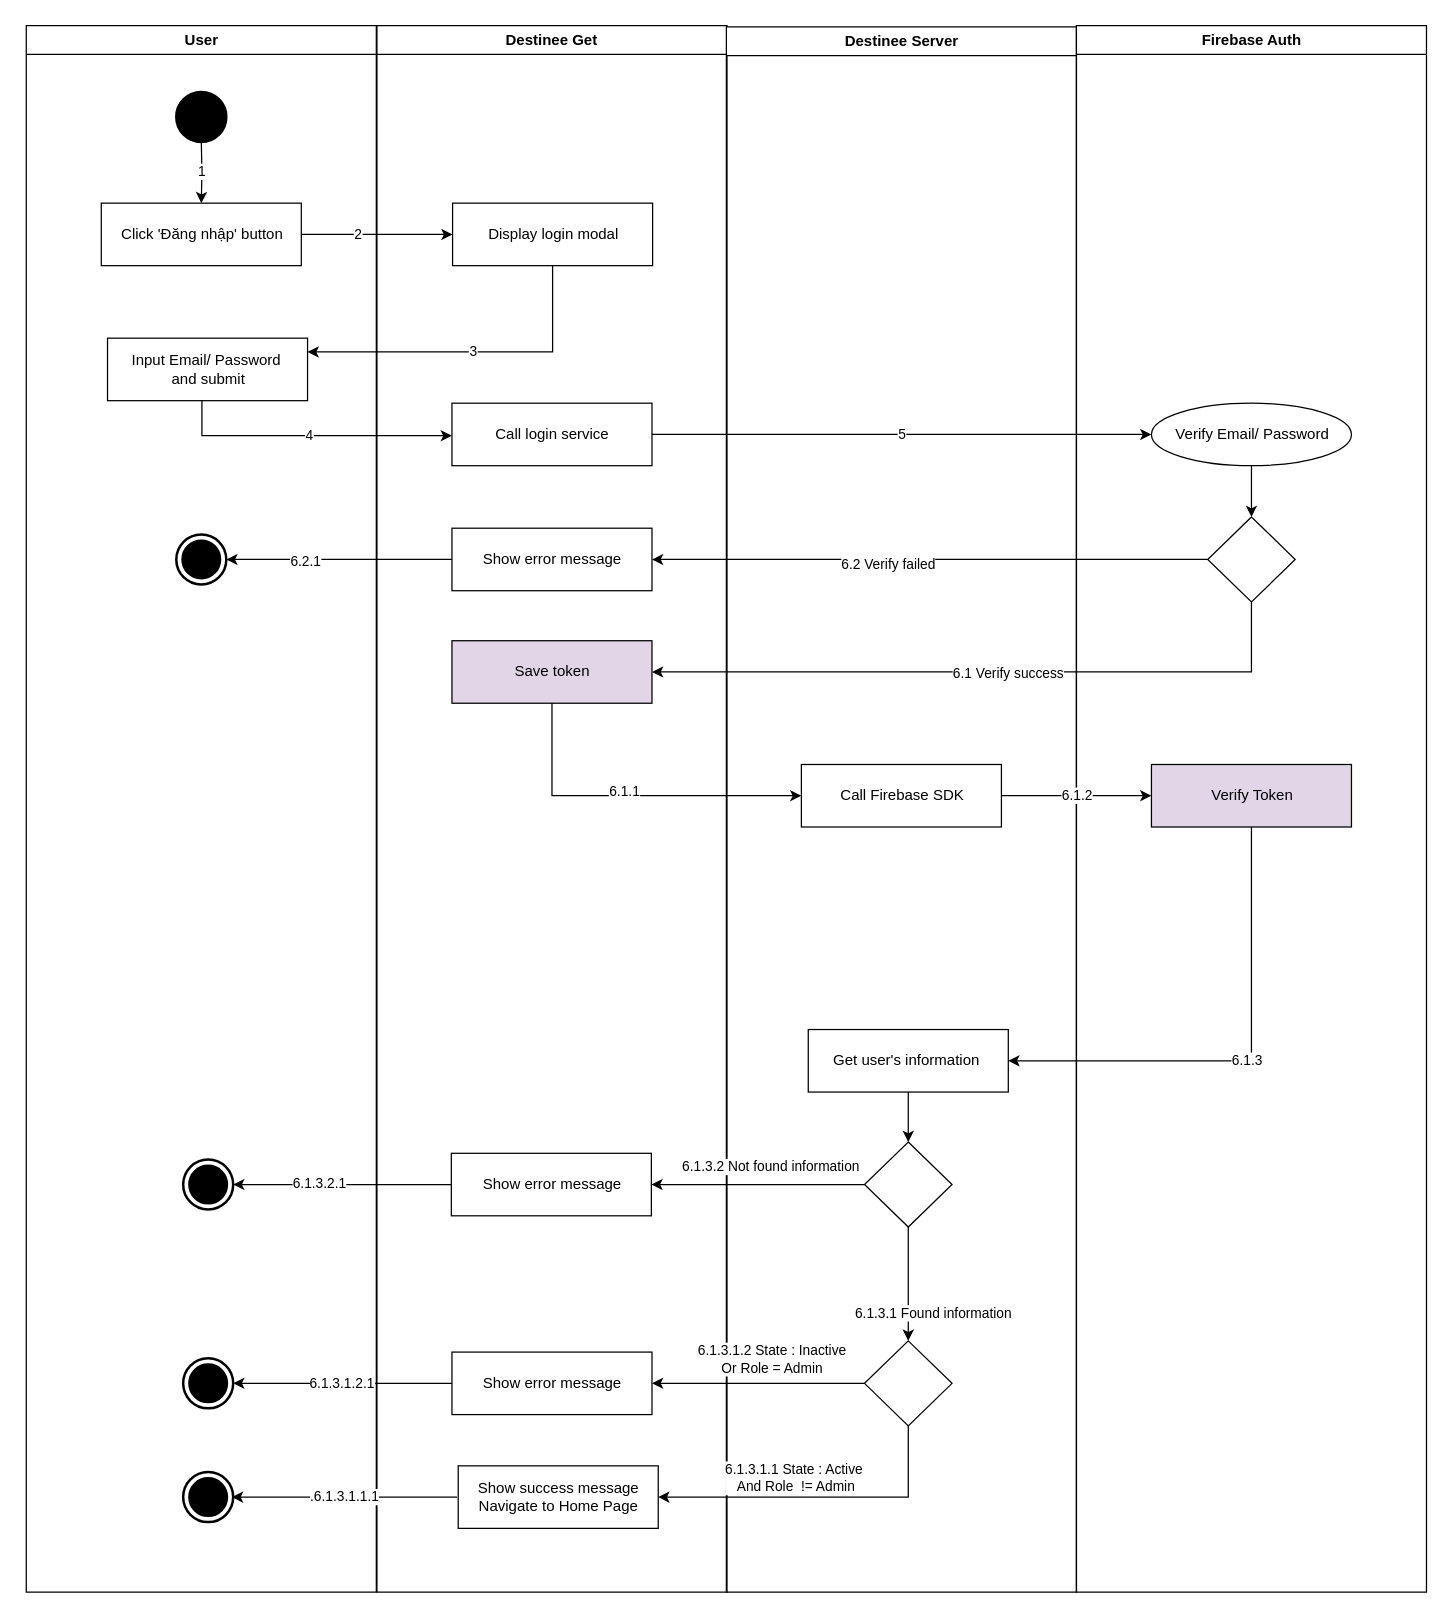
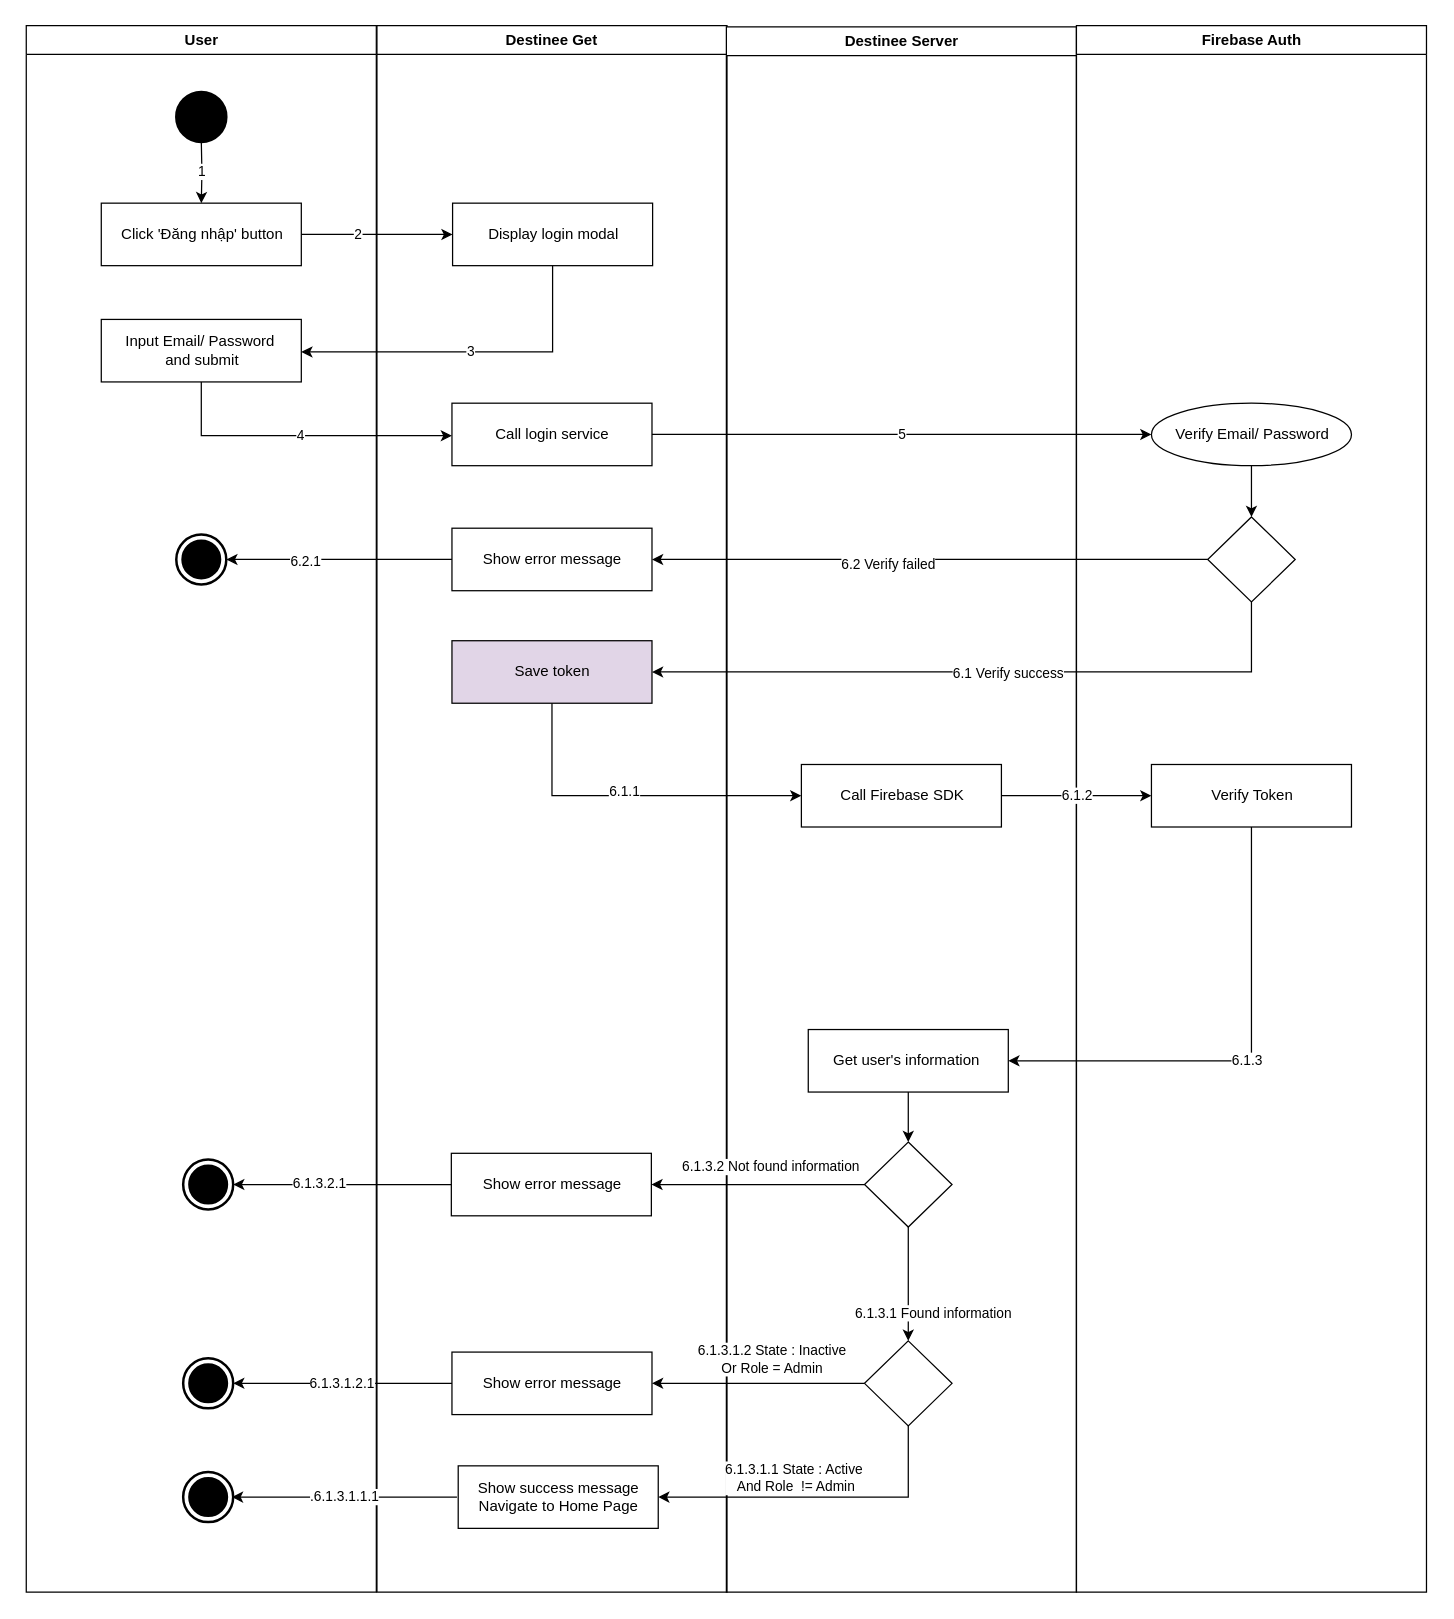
node "Input Email/ Password and submit": moved (208, 369) -> (201, 351)
node "Verify Token": fillcolor #e1d5e7 -> #ffffff
